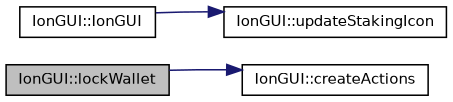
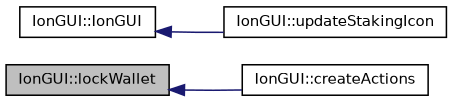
edge "IonGUI::IonGUI" -> "IonGUI::updateStakingIcon": reversed
edge "IonGUI::lockWallet" -> "IonGUI::createActions": reversed
